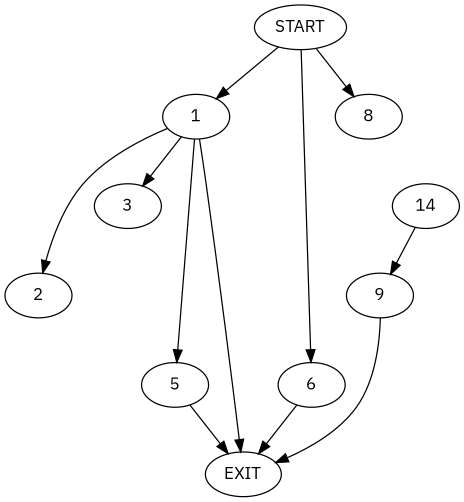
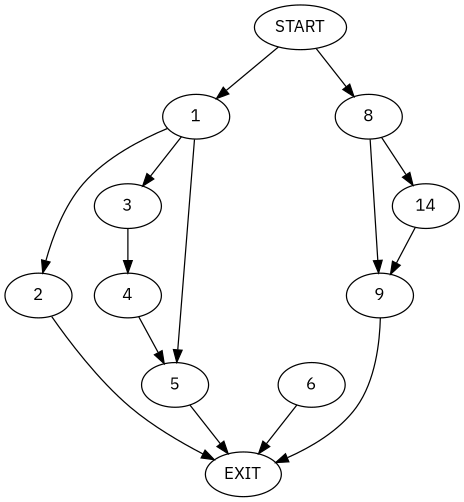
edge "8" -> "14": added
edge "START" -> "6": removed
edge "8" -> "9": added
edge "1" -> "EXIT": now "2" -> "EXIT"
node "4": added
